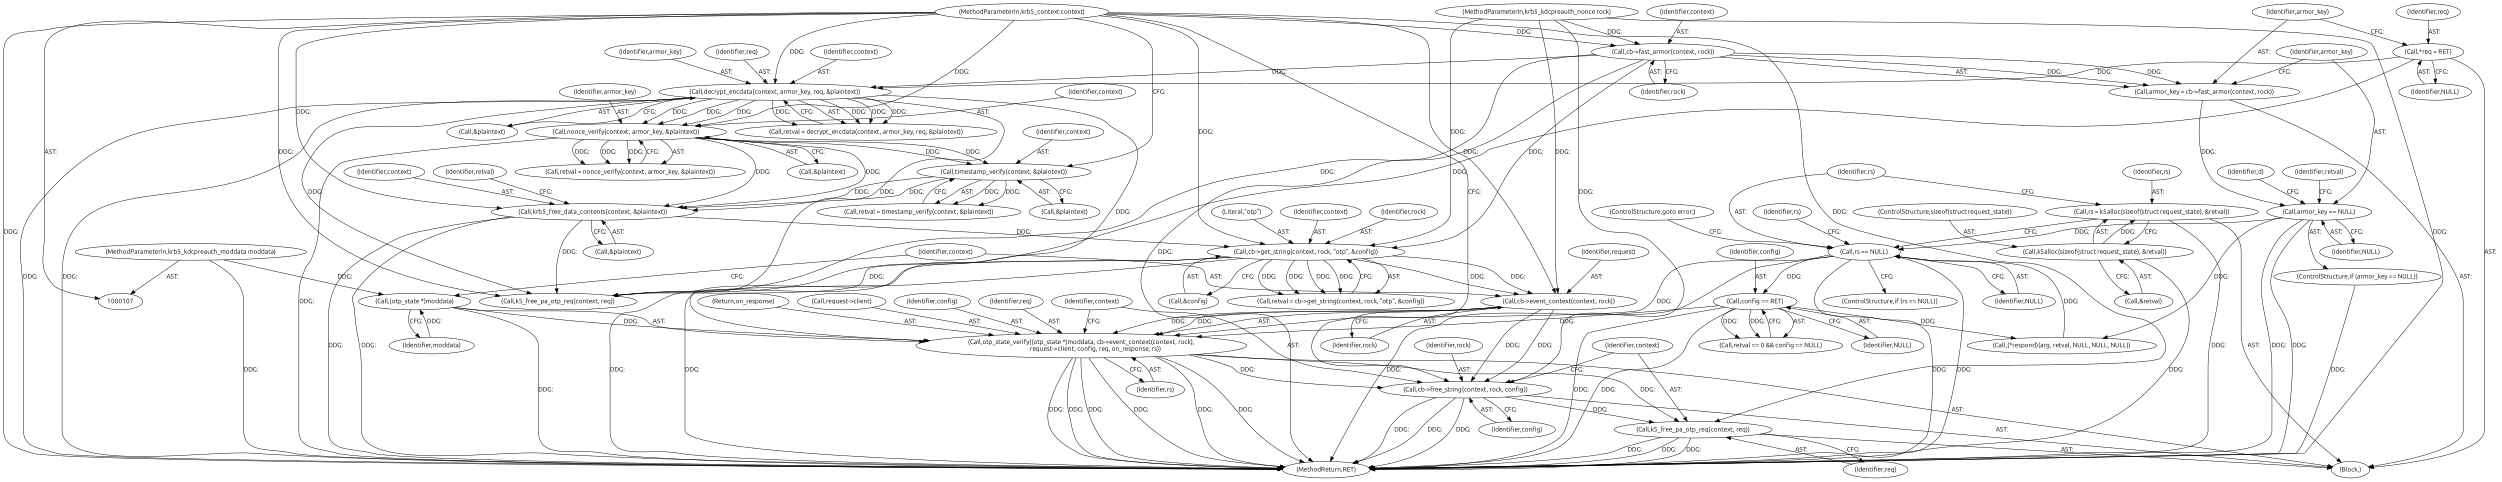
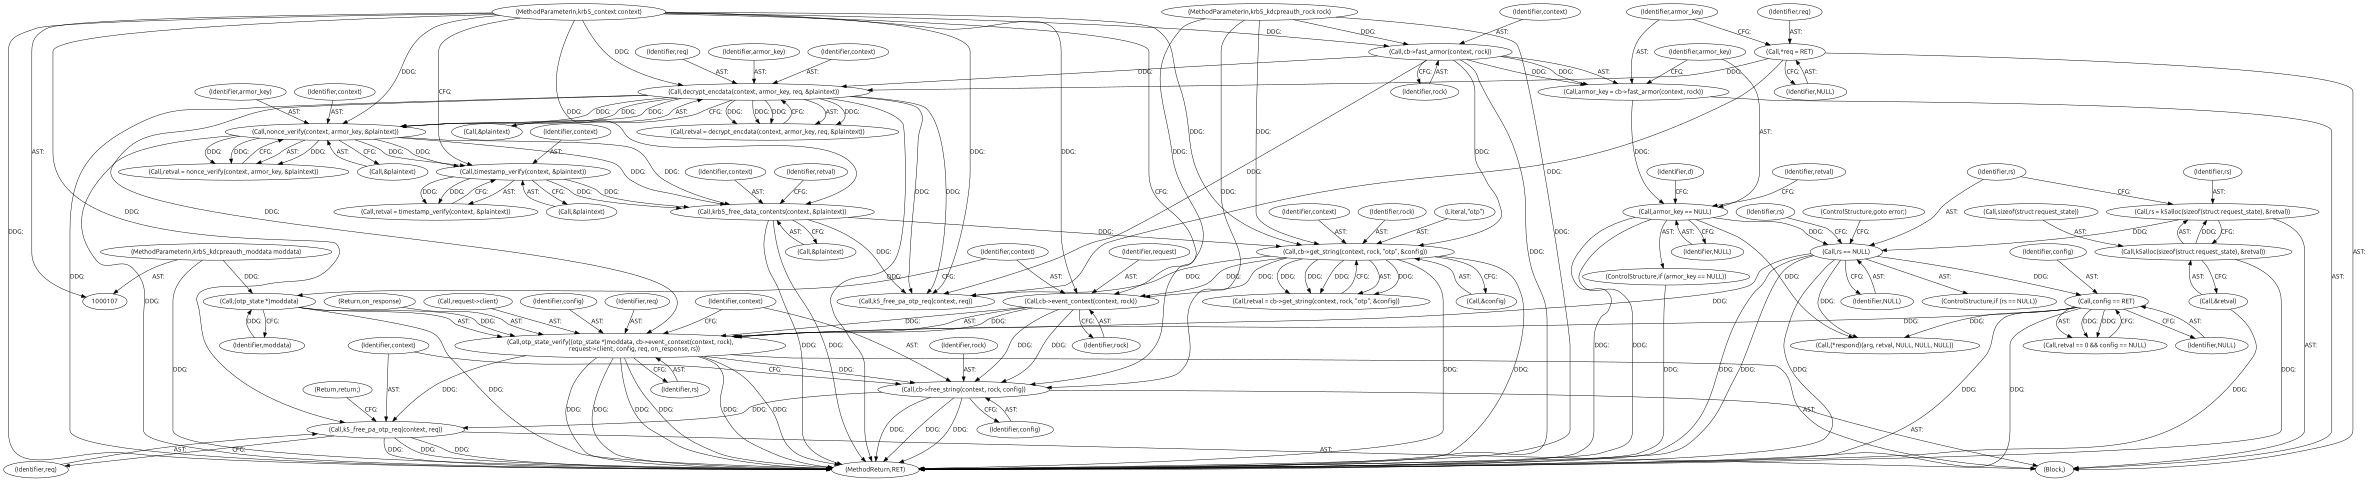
node "(MethodParameterIn,krb5_kdcpreauth_nonce rock)": label "(MethodParameterIn,krb5_kdcpreauth_nonce rock)" -> "(MethodParameterIn,krb5_kdcpreauth_rock rock)"
node "(ControlStructure,sizeof(struct request_state))": label "(ControlStructure,sizeof(struct request_state))" -> "(Call,sizeof(struct request_state))"
edge "(Call,rs = k5alloc(sizeof(struct request_state), &retval))" -> "(Call,rs == NULL)": label "CFG: " -> "DDG: "
edge "(Call,(*respond)(arg, retval, NULL, NULL, NULL))" -> "(Call,rs == NULL)": reversed
edge "(Call,rs == NULL)" -> "(ControlStructure,if (rs == NULL))": label "CFG: " -> "AST: "
node "(Return,return;)": added
edge "(Call,rs = k5alloc(sizeof(struct request_state), &retval))" -> "(MethodReturn,RET)": now "(Call,&retval)" -> "(MethodReturn,RET)"
